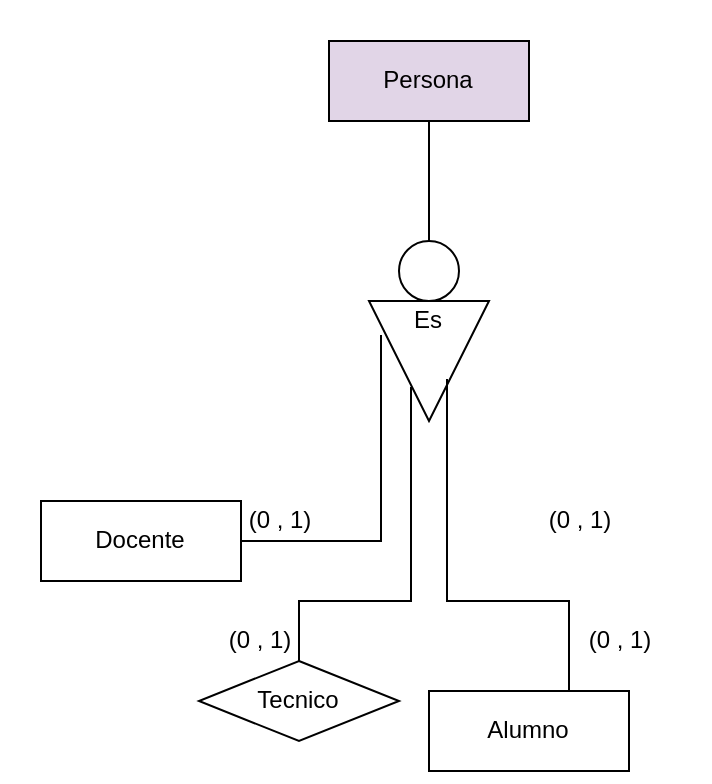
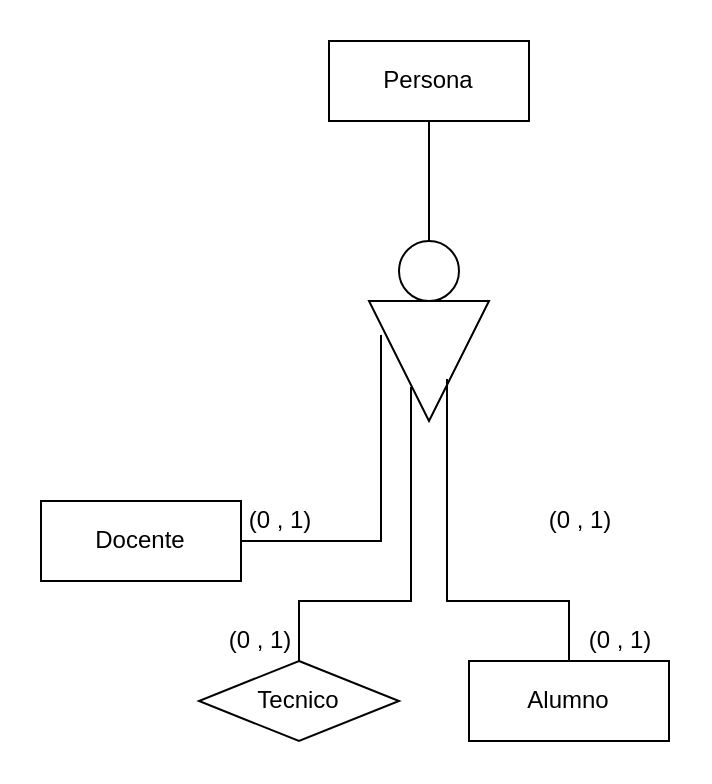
node "Persona": fillcolor #e1d5e7 -> #ffffff
node "Es": removed
node "Alumno": moved (529, 731) -> (569, 701)
